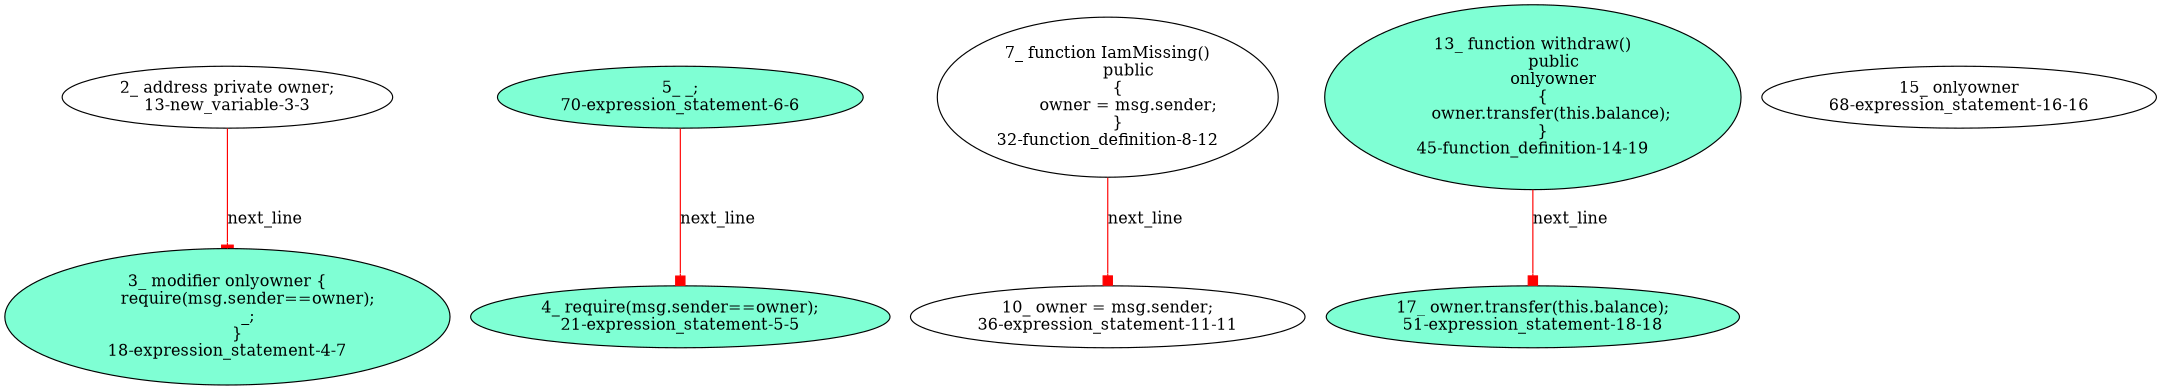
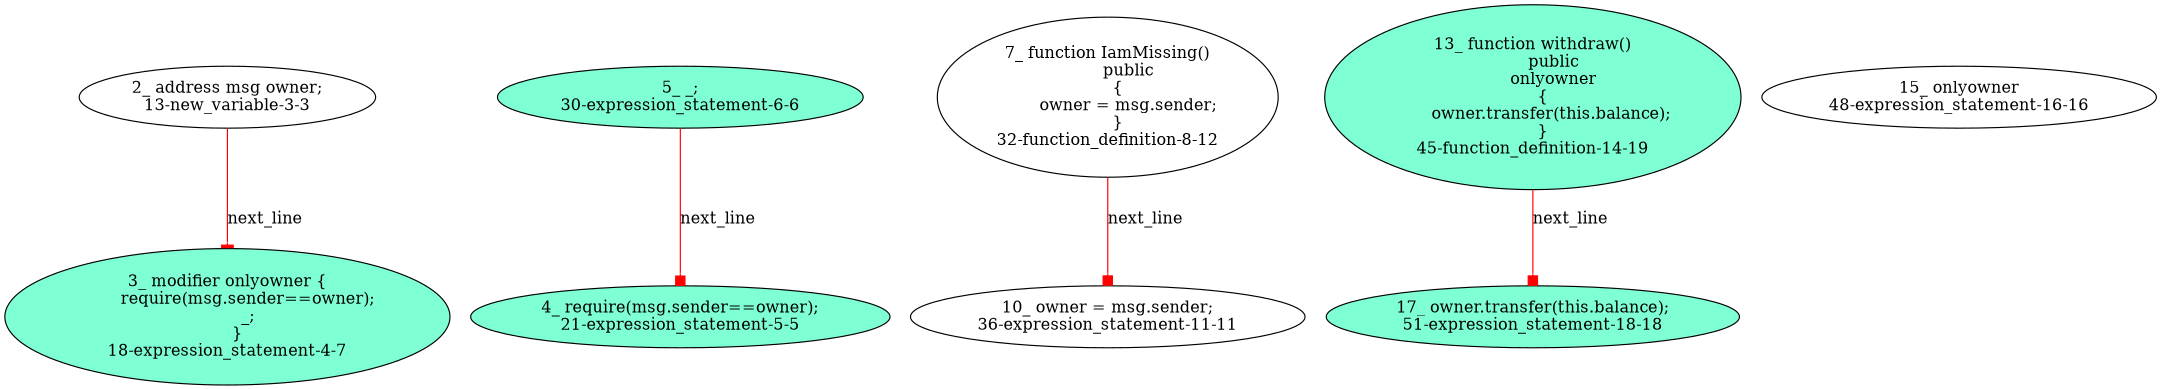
node "2_ address private owner; 13-new_variable-3-3": label "2_ address private owner; 13-new_variable-3-3" -> "2_ address msg owner; 13-new_variable-3-3"
node "5_ _; 70-expression_statement-6-6": label "5_ _; 70-expression_statement-6-6" -> "5_ _; 30-expression_statement-6-6"
node "15_ onlyowner 68-expression_statement-16-16": label "15_ onlyowner 68-expression_statement-16-16" -> "15_ onlyowner 48-expression_statement-16-16"
